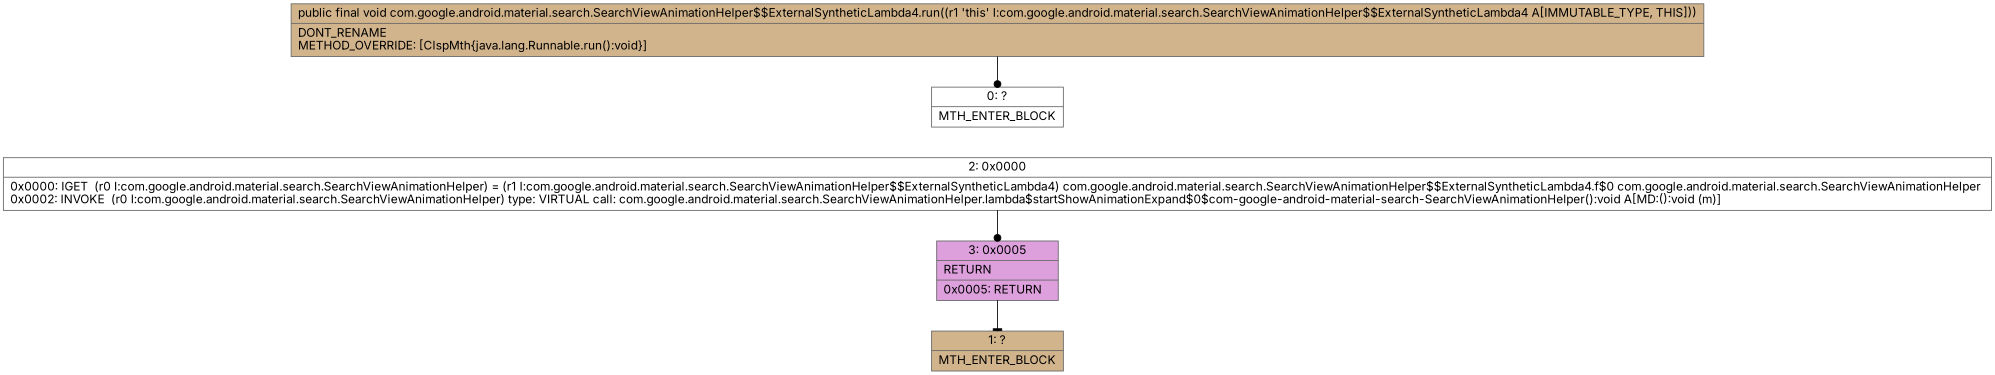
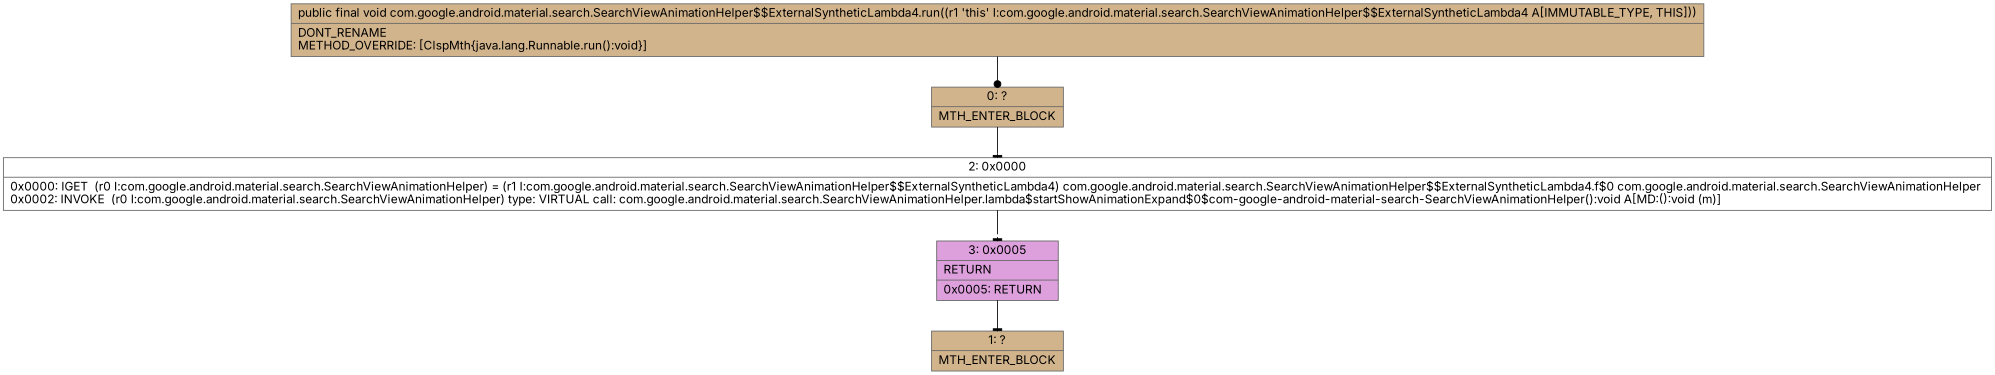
node "0: ?": fillcolor white -> tan
edge "0: ?" -> "2: 0x0000": added
edge "2: 0x0000" -> "3: 0x0005": arrowhead dot -> tee
